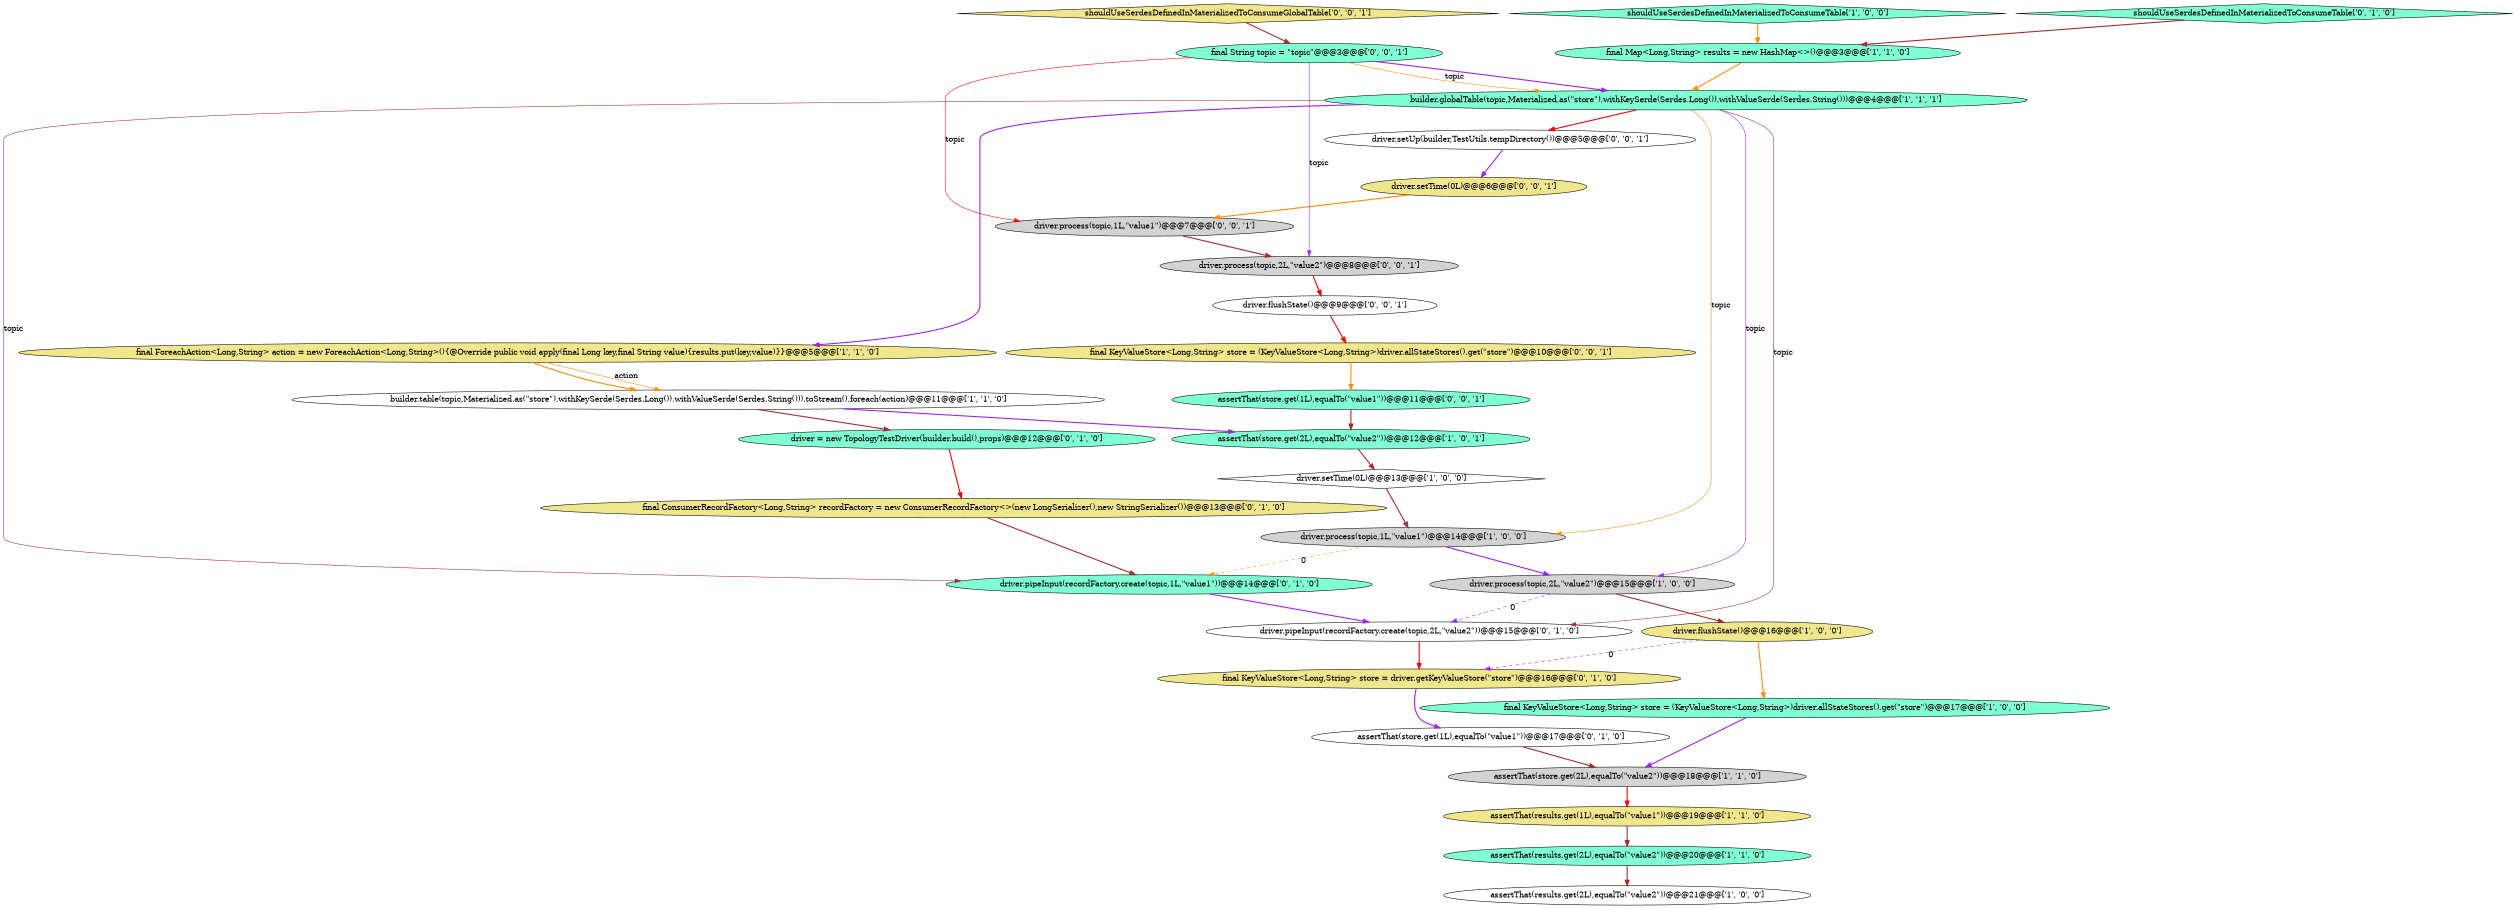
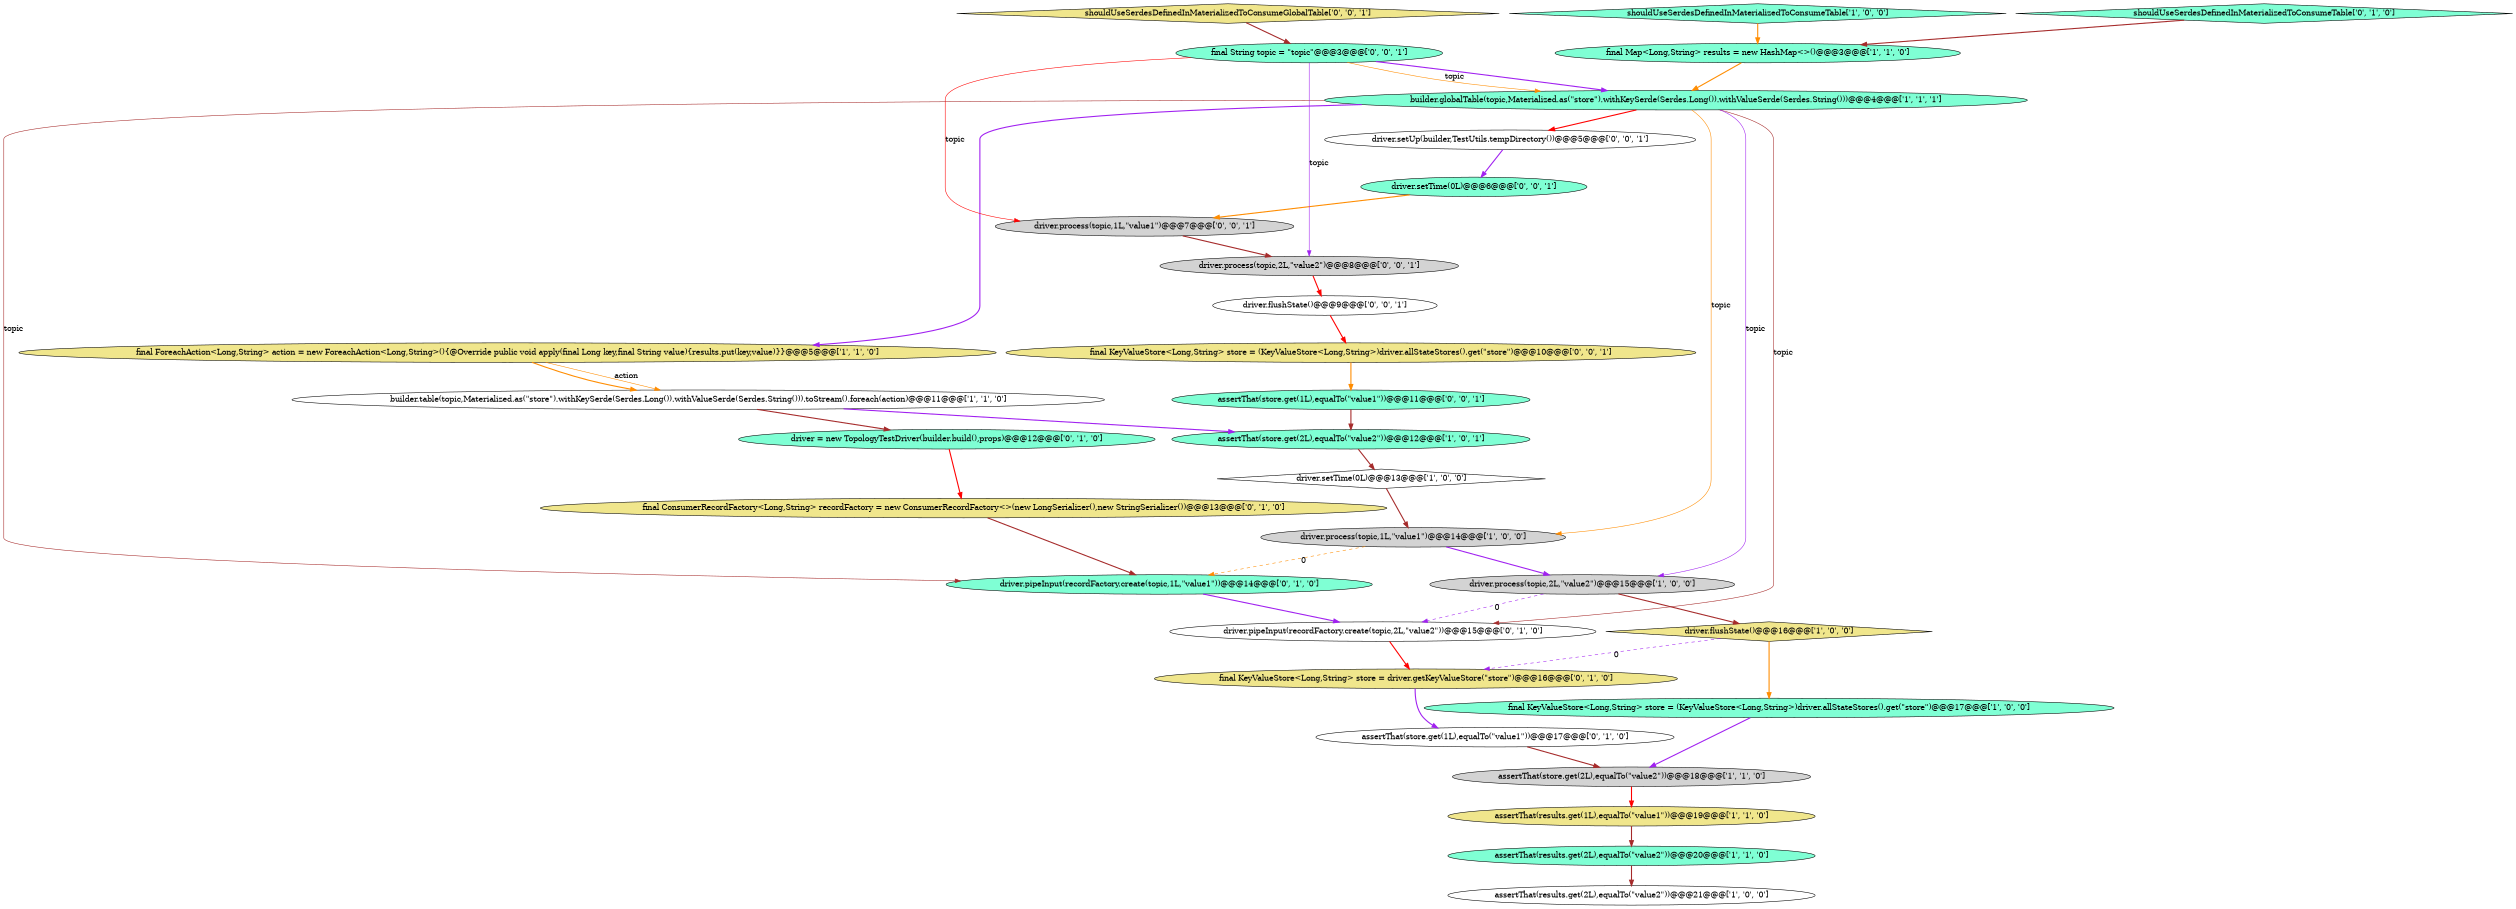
node "driver.setTime(0L)@@@6@@@['0', '0', '1']": fillcolor khaki -> aquamarine
node "driver.flushState()@@@16@@@['1', '0', '0']": shape ellipse -> diamond
